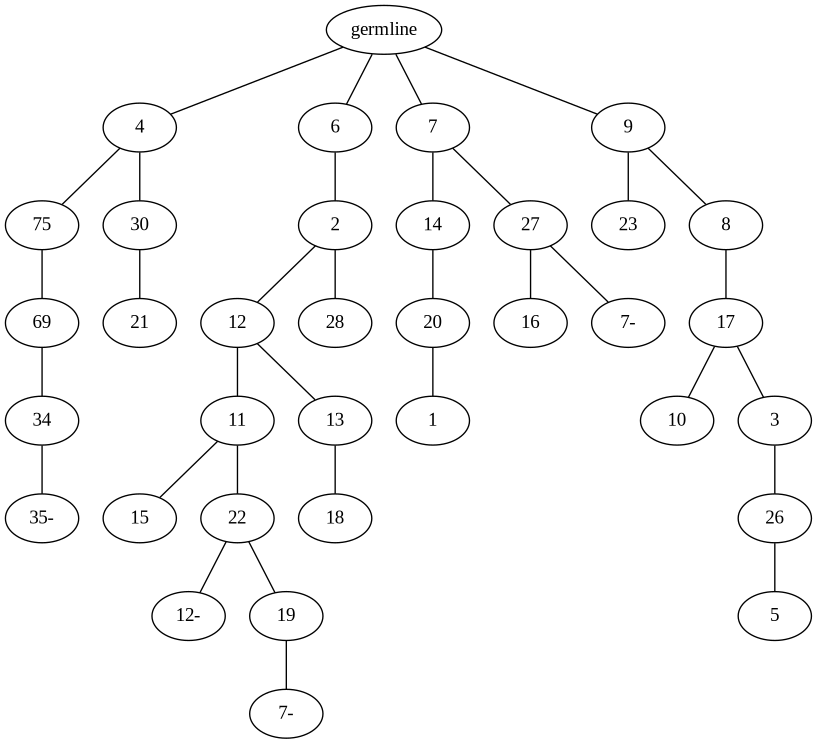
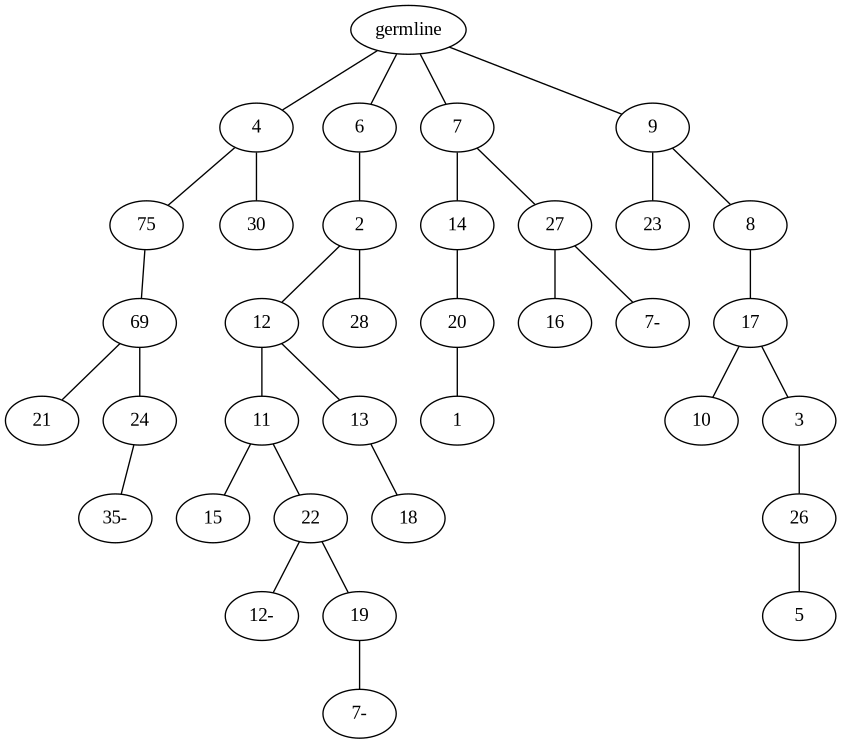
edge "30" -- "21": now "69" -- "21"
node "34": label "34" -> "24"
